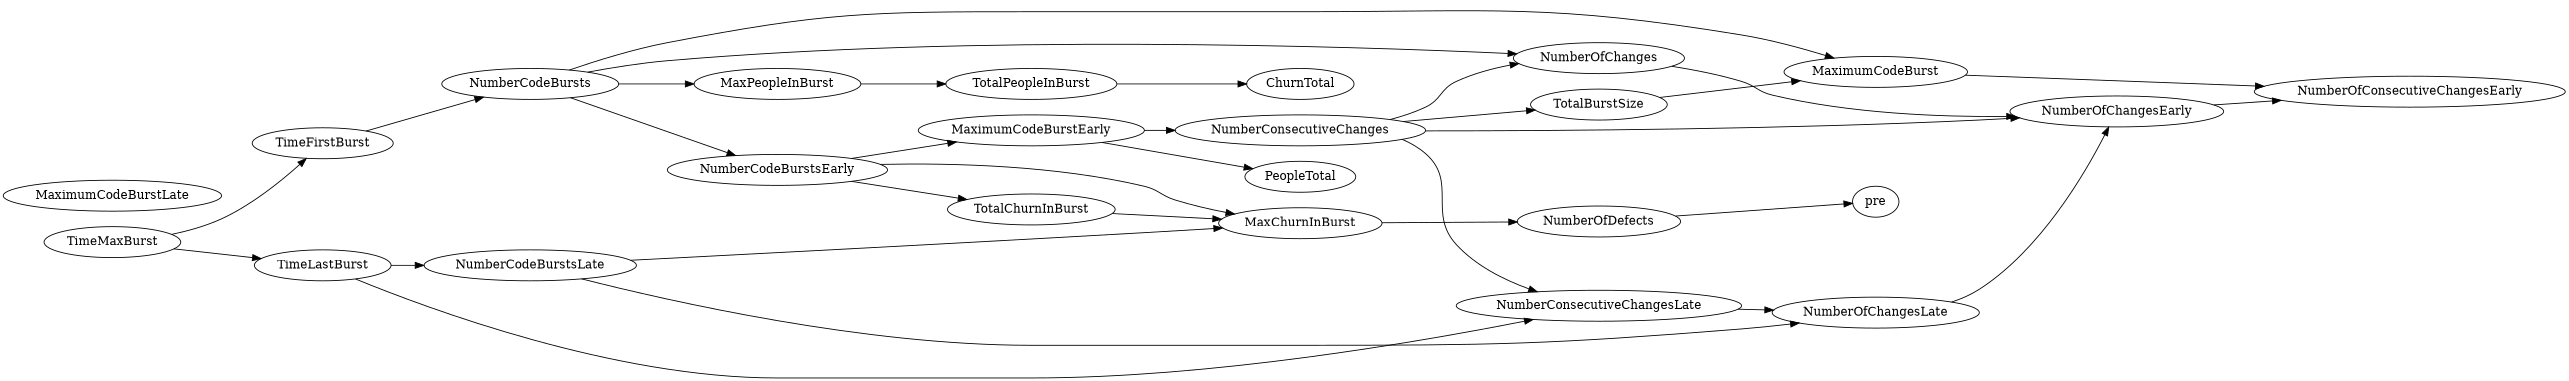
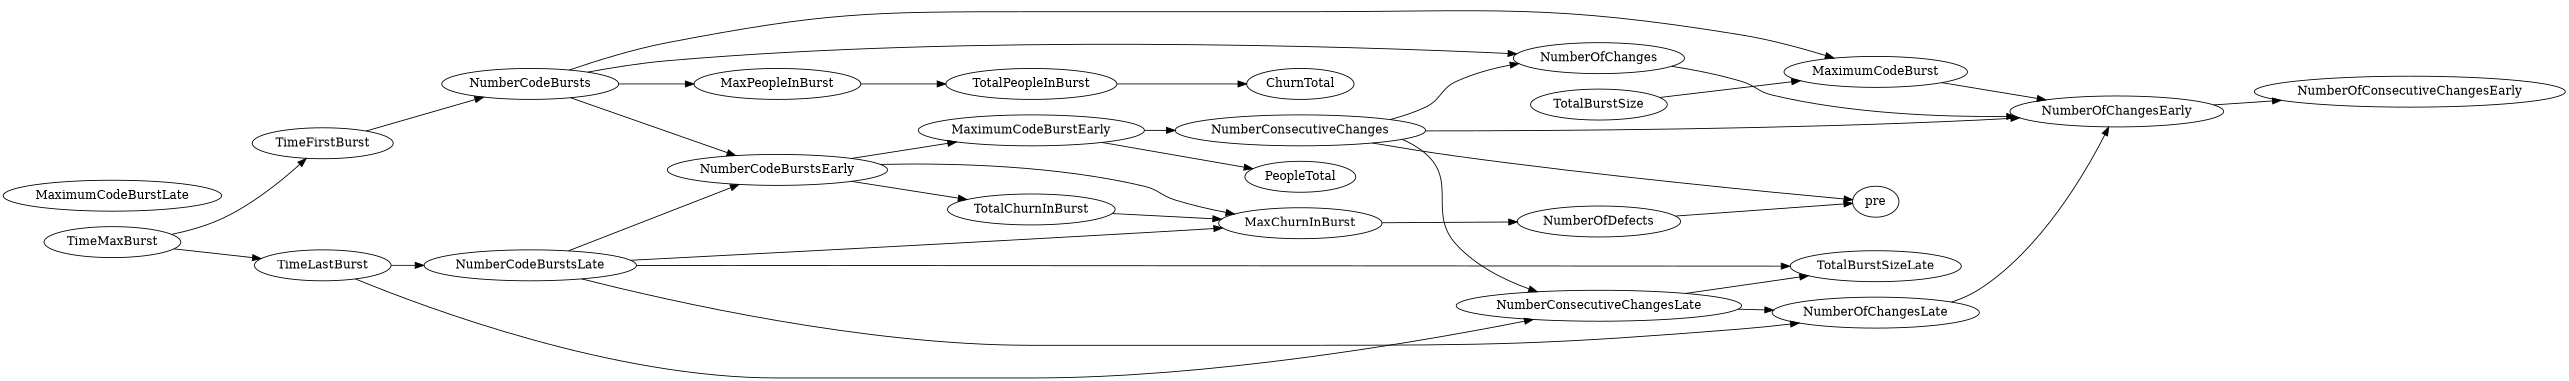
edge "MaximumCodeBurst" -> "NumberOfConsecutiveChangesEarly": now "MaximumCodeBurst" -> "NumberOfChangesEarly"
edge "NumberConsecutiveChanges" -> "TotalBurstSize": now "NumberConsecutiveChanges" -> "pre"
edge "NumberCodeBurstsLate" -> "NumberCodeBurstsEarly": added
node "TotalBurstSizeLate": added
